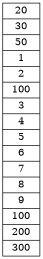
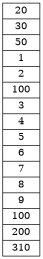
node "20": text "300" -> "310"
